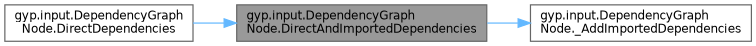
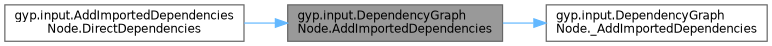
node "gyp.input.DependencyGraph Node.DirectDependencies": label "gyp.input.DependencyGraph Node.DirectDependencies" -> "gyp.input.AddImportedDependencies Node.DirectDependencies"
node "gyp.input.DependencyGraph Node.DirectAndImportedDependencies": label "gyp.input.DependencyGraph Node.DirectAndImportedDependencies" -> "gyp.input.DependencyGraph Node.AddImportedDependencies"
